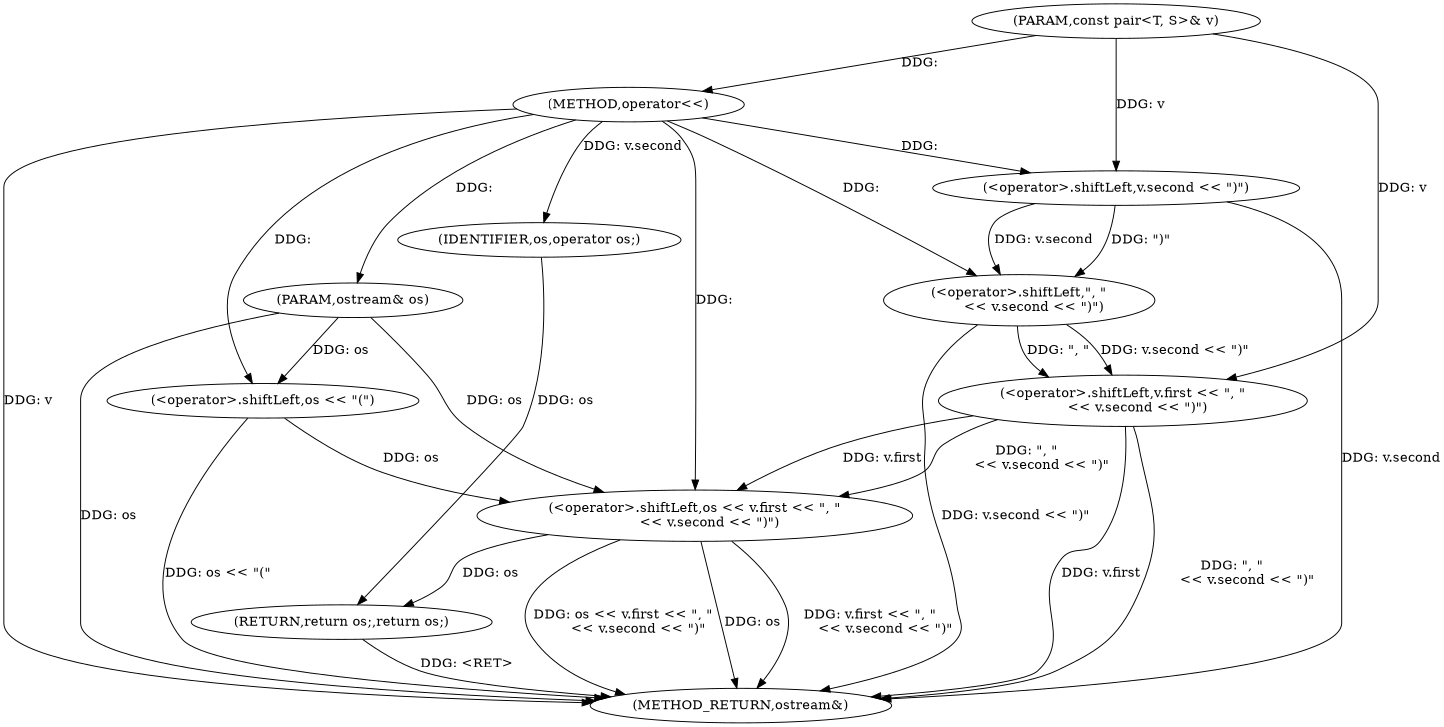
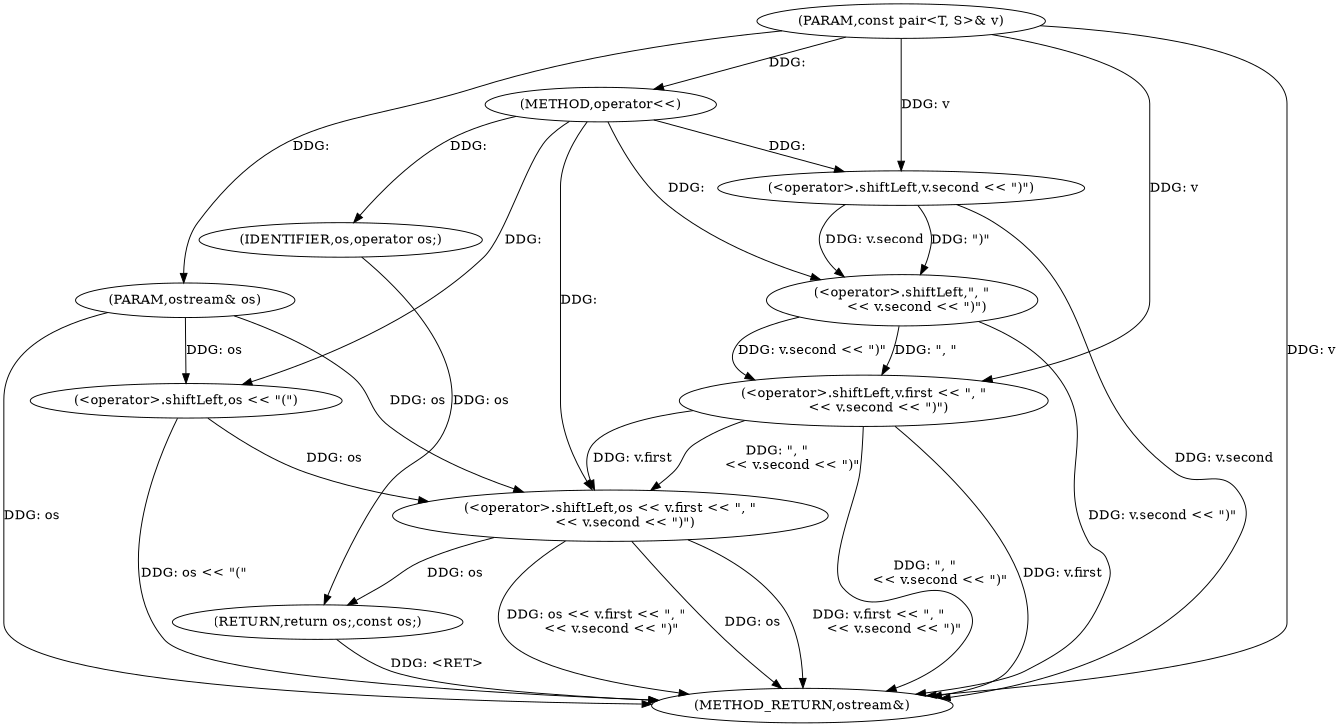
edge "(METHOD,operator<<)" -> "(IDENTIFIER,os,operator os;)": label "DDG: v.second" -> "DDG: "
edge "(METHOD,operator<<)" -> "(PARAM,ostream& os)": now "(PARAM,const pair<T, S>& v)" -> "(PARAM,ostream& os)"
edge "(METHOD,operator<<)" -> "(METHOD_RETURN,ostream&)": now "(PARAM,const pair<T, S>& v)" -> "(METHOD_RETURN,ostream&)"
node "(RETURN,return os;,return os;)": label "(RETURN,return os;,return os;)" -> "(RETURN,return os;,const os;)"
